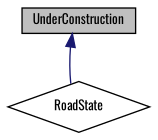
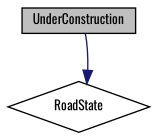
edge "RoadState" -> "UnderConstruction": reversed
